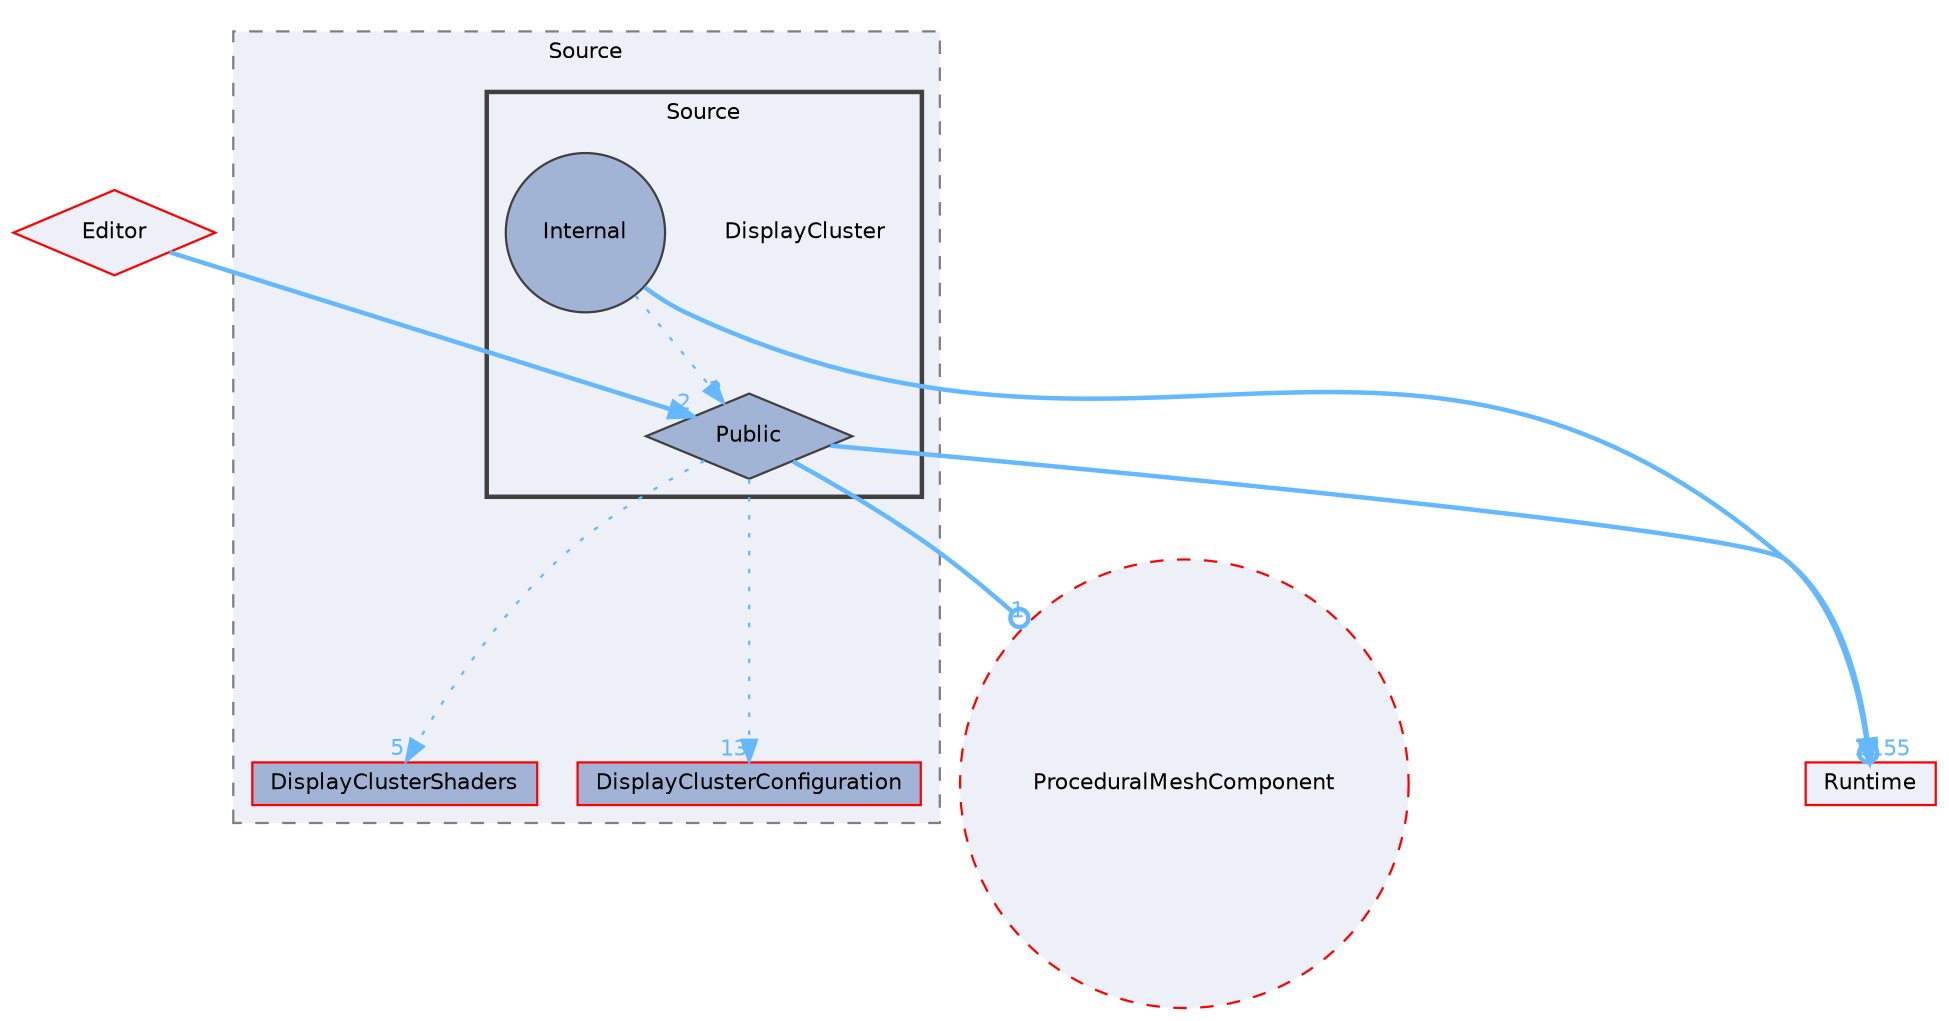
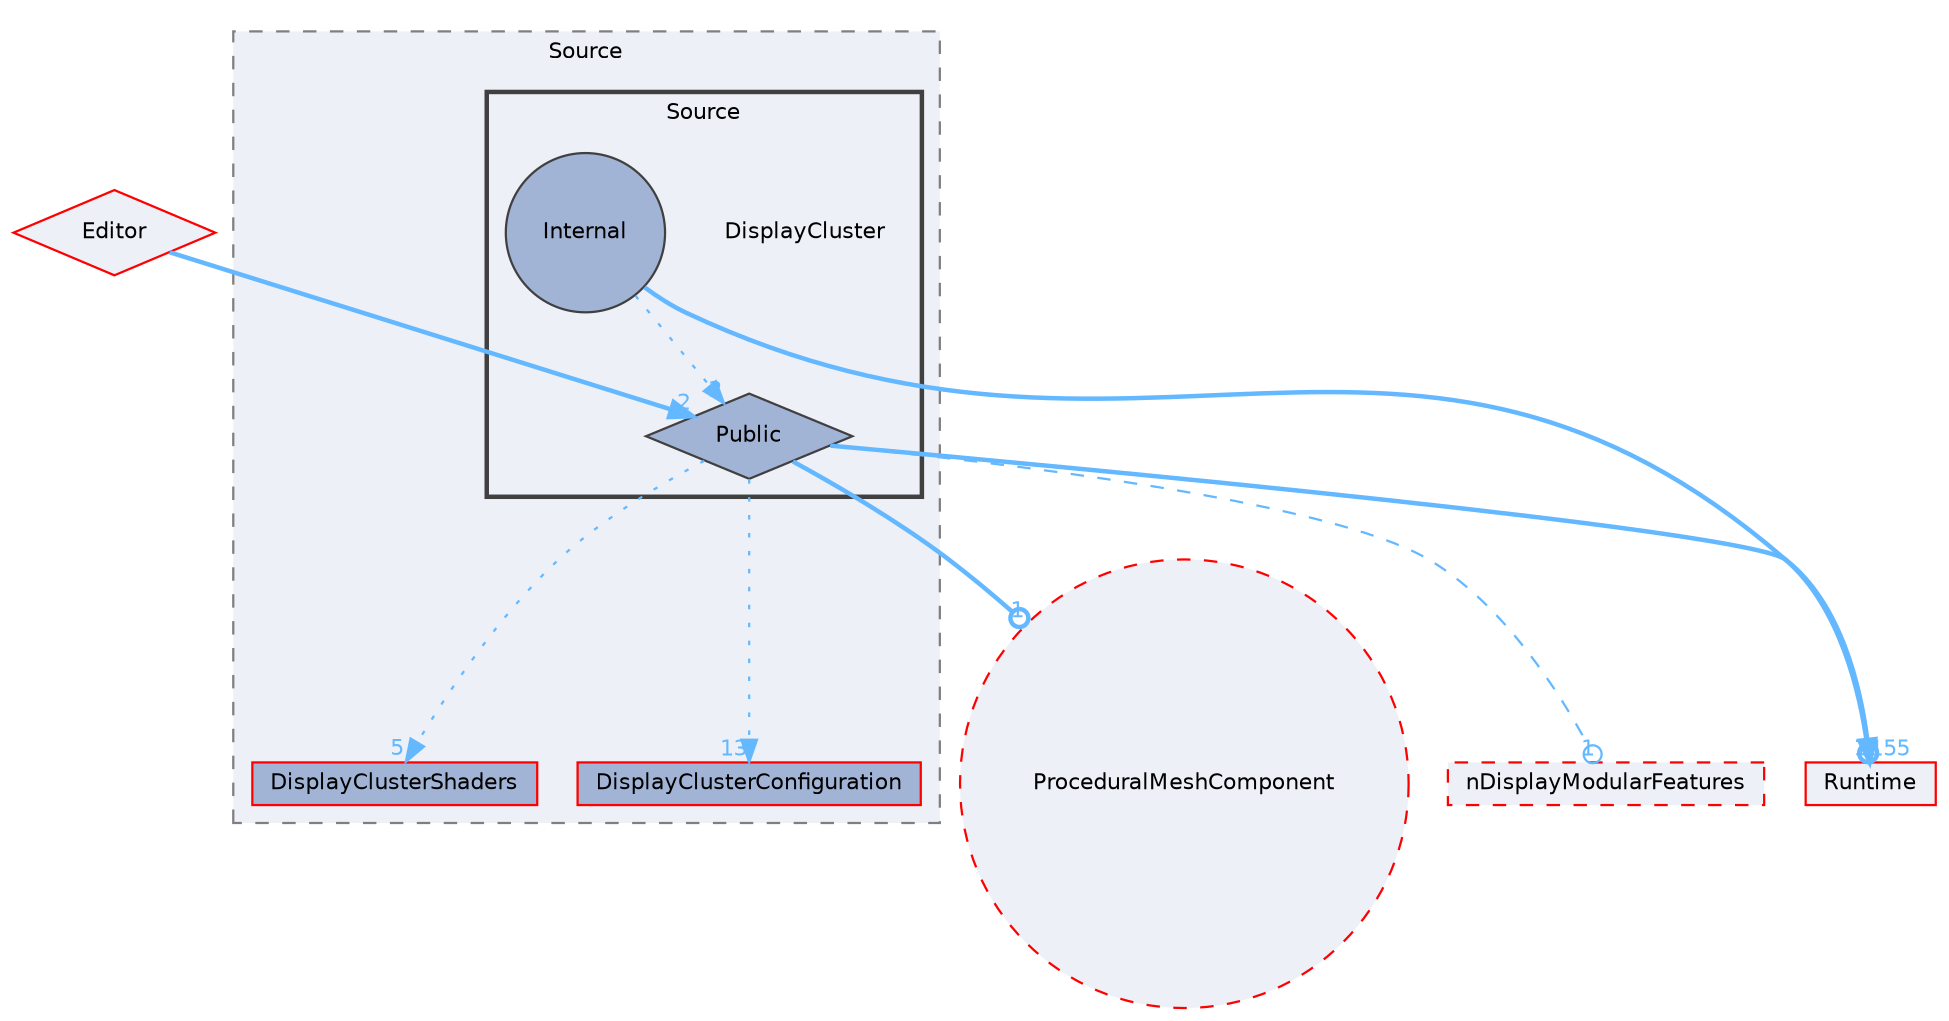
node "nDisplayModularFeatures": added
